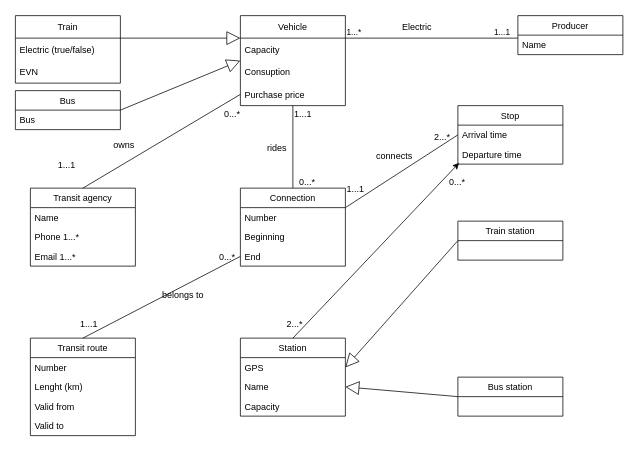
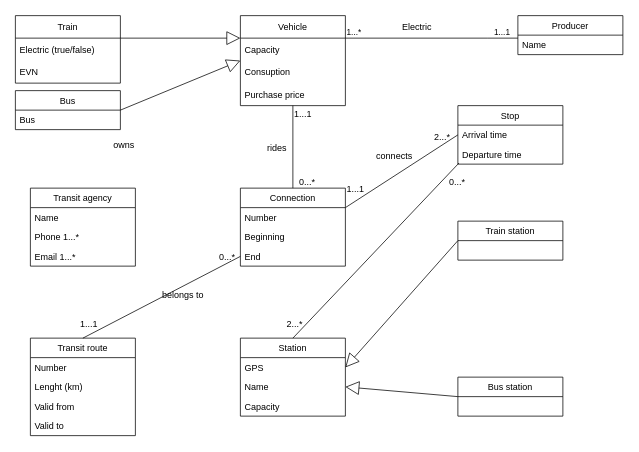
edge "Purchase price" -- "Transit agency": removed, labels "0...*", "1...1"
edge "Station" -> "Departure time": arrowhead classic -> none
